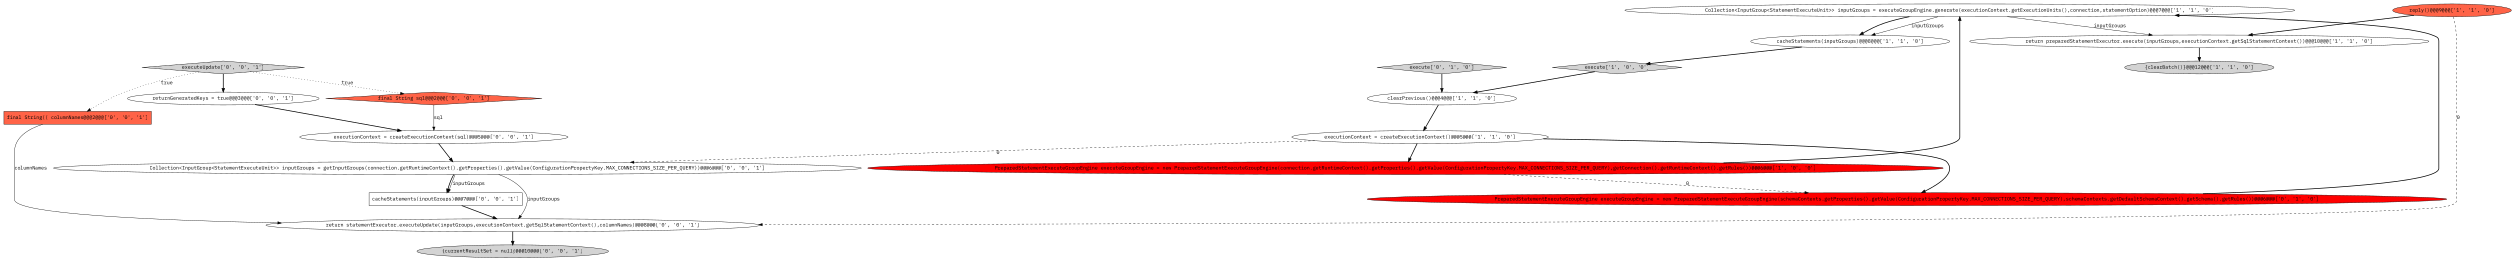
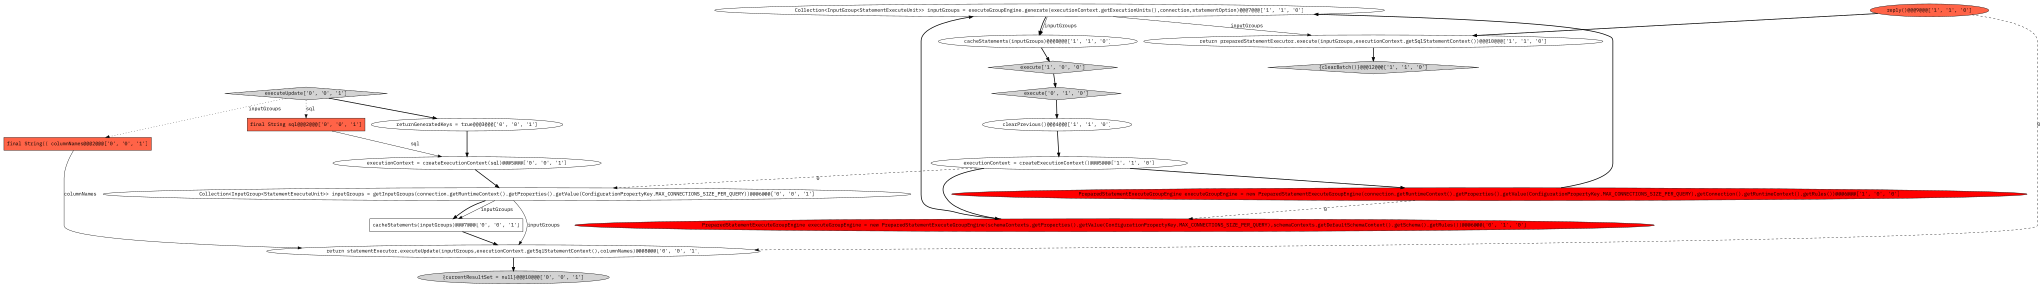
node "{clearBatch()}@@@12@@@['1', '1', '0']": shape ellipse -> diamond
edge "execute['1', '0', '0']" -> "clearPrevious()@@@4@@@['1', '1', '0']": now "execute['1', '0', '0']" -> "execute['0', '1', '0']"
edge "executeUpdate['0', '0', '1']" -> "final String(( columnNames@@@2@@@['0', '0', '1']": label "true" -> "inputGroups"
edge "executeUpdate['0', '0', '1']" -> "final String sql@@@2@@@['0', '0', '1']": label "true" -> "sql"
node "final String sql@@@2@@@['0', '0', '1']": shape diamond -> box
